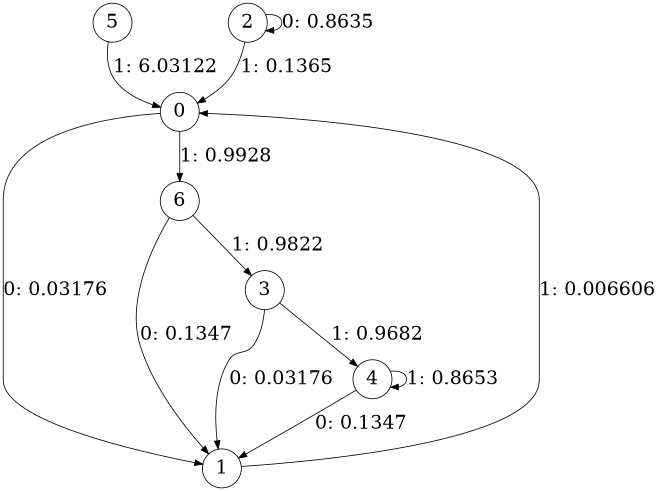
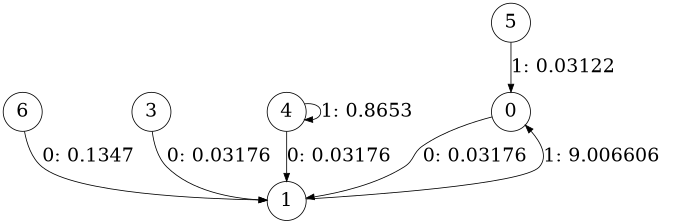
node "2": removed
edge "5" -> "0": label "1: 6.03122  " -> "1: 0.03122  "
edge "0" -> "6": removed, label "1: 0.9928"
edge "6" -> "3": removed, label "1: 0.9822"
edge "1" -> "0": label "1: 0.006606  " -> "1: 9.006606  "
edge "3" -> "4": removed, label "1: 0.9682"
edge "4" -> "1": label "0: 0.1347   " -> "0: 0.03176  "
